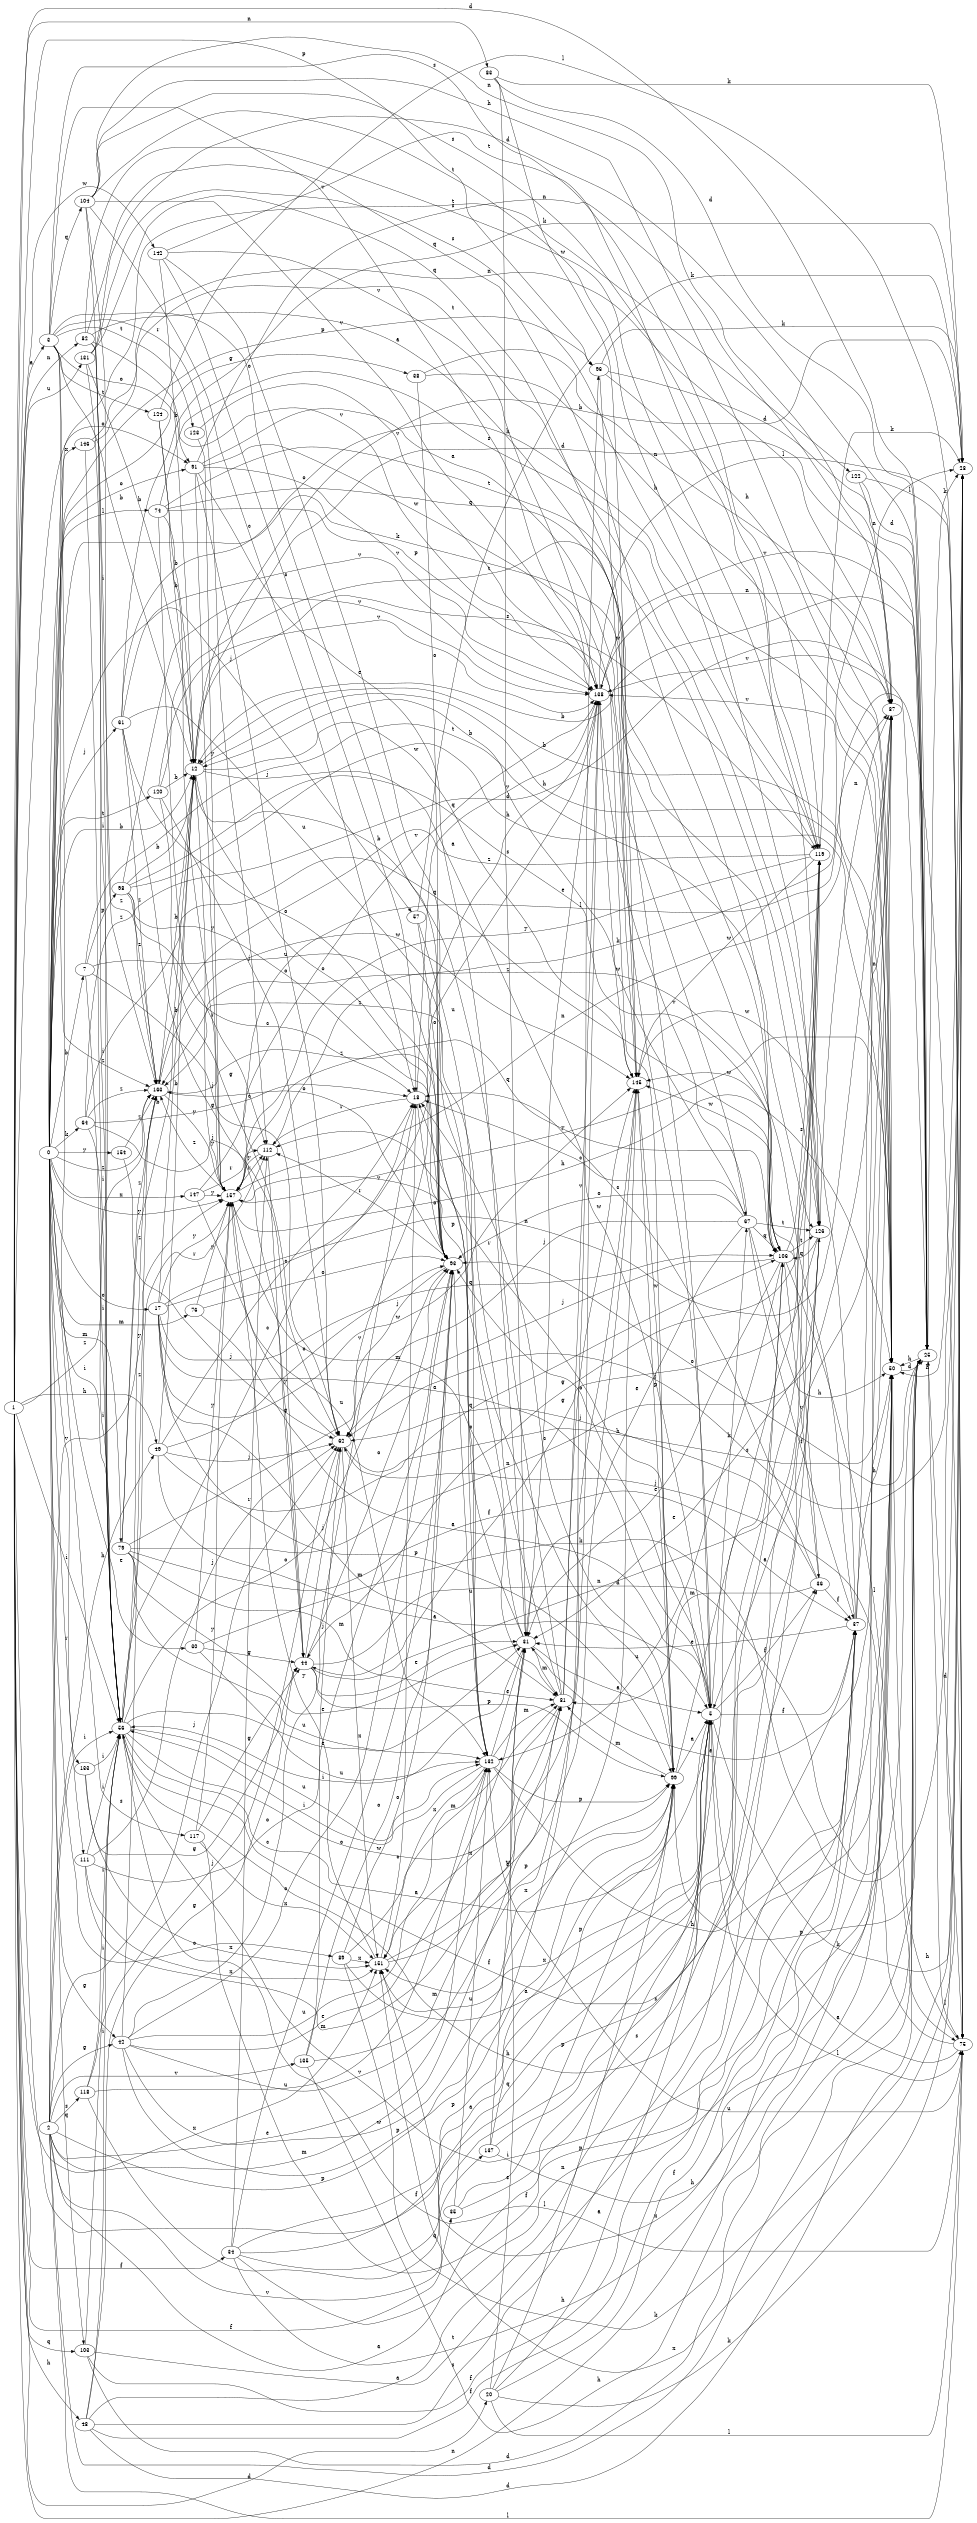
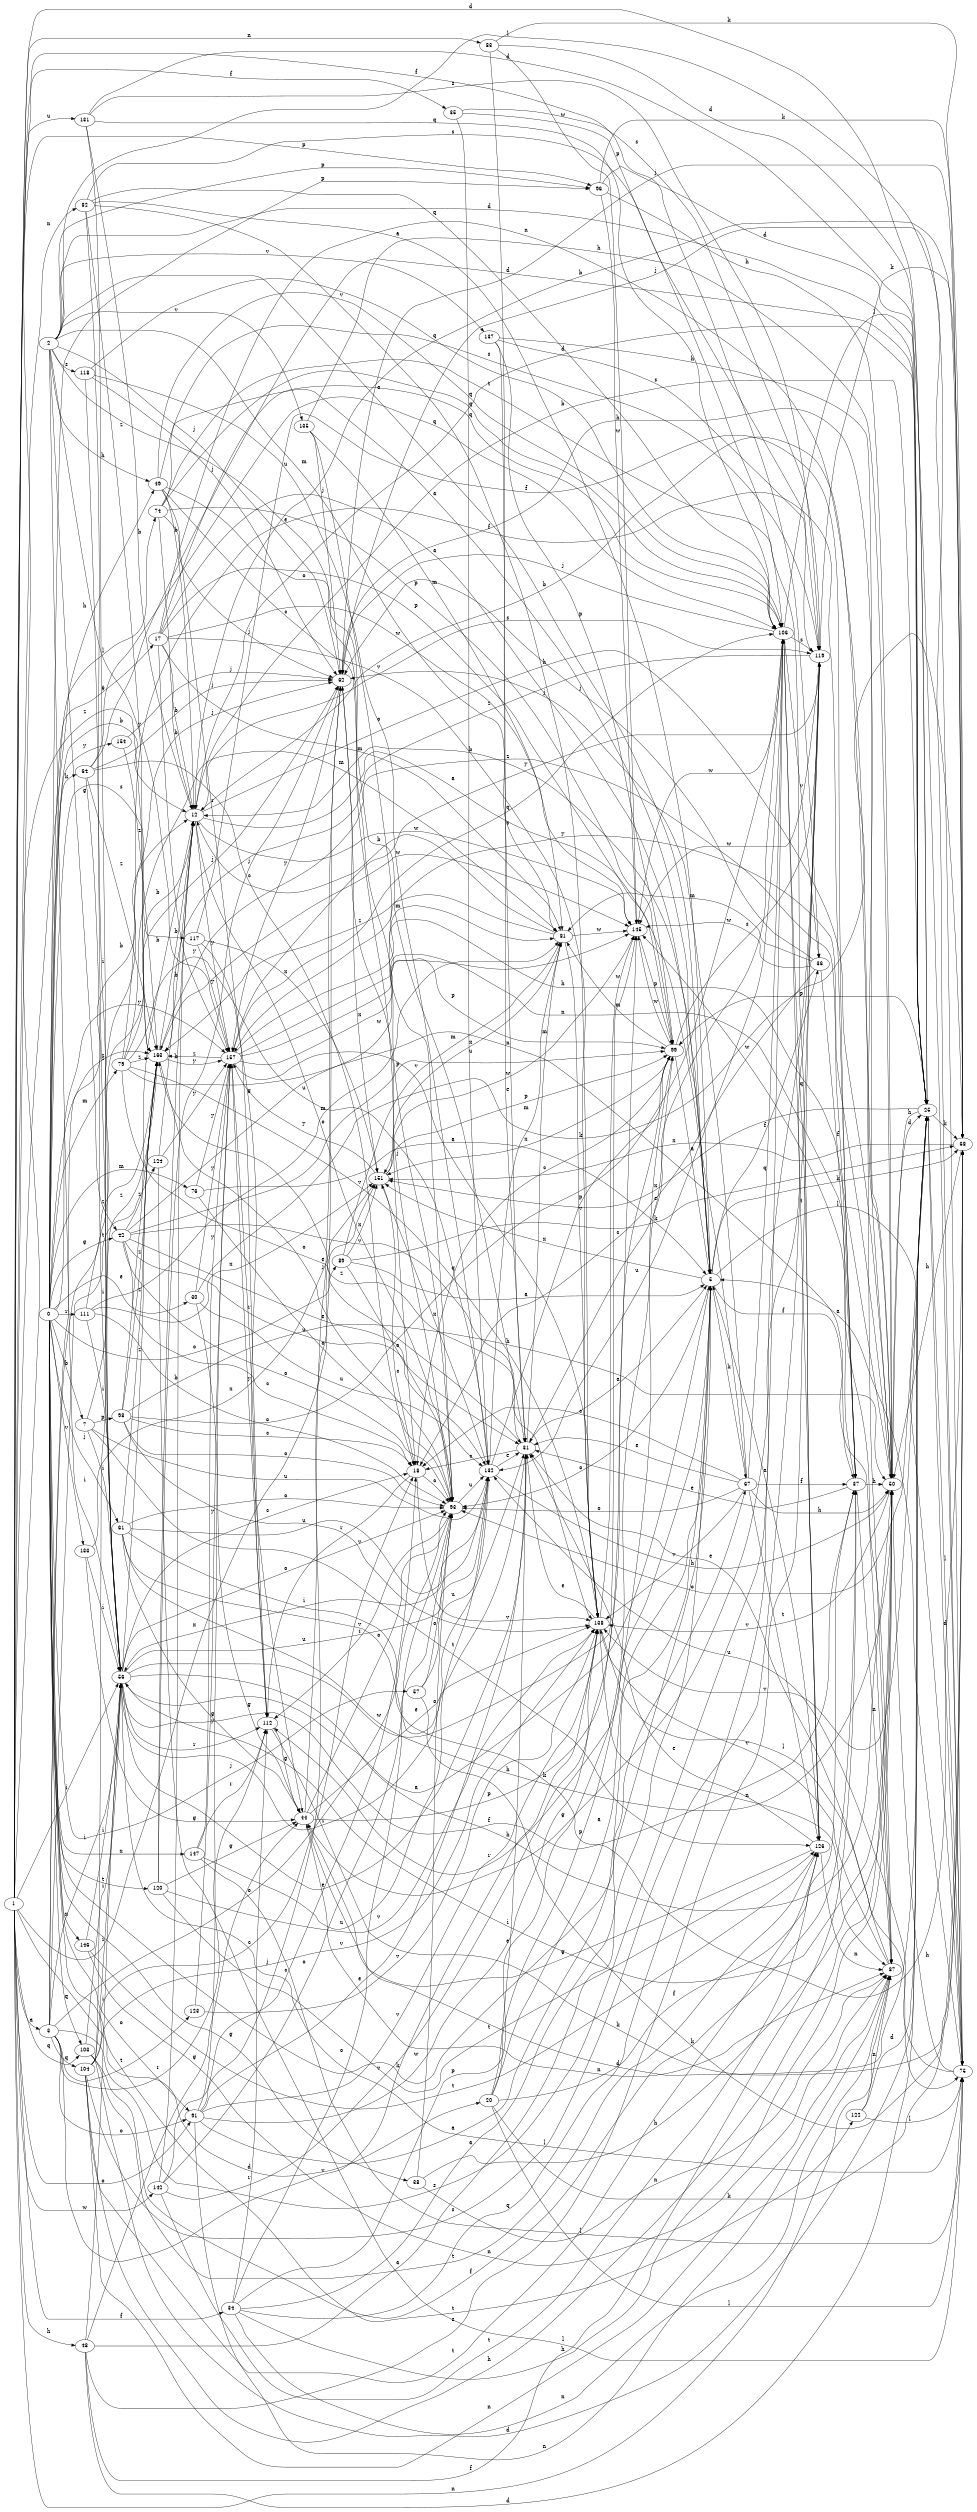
node "28": label "28" -> "68"
edge "35" -> "99": now "35" -> "106"
edge "2" -> "132": now "2" -> "31"
